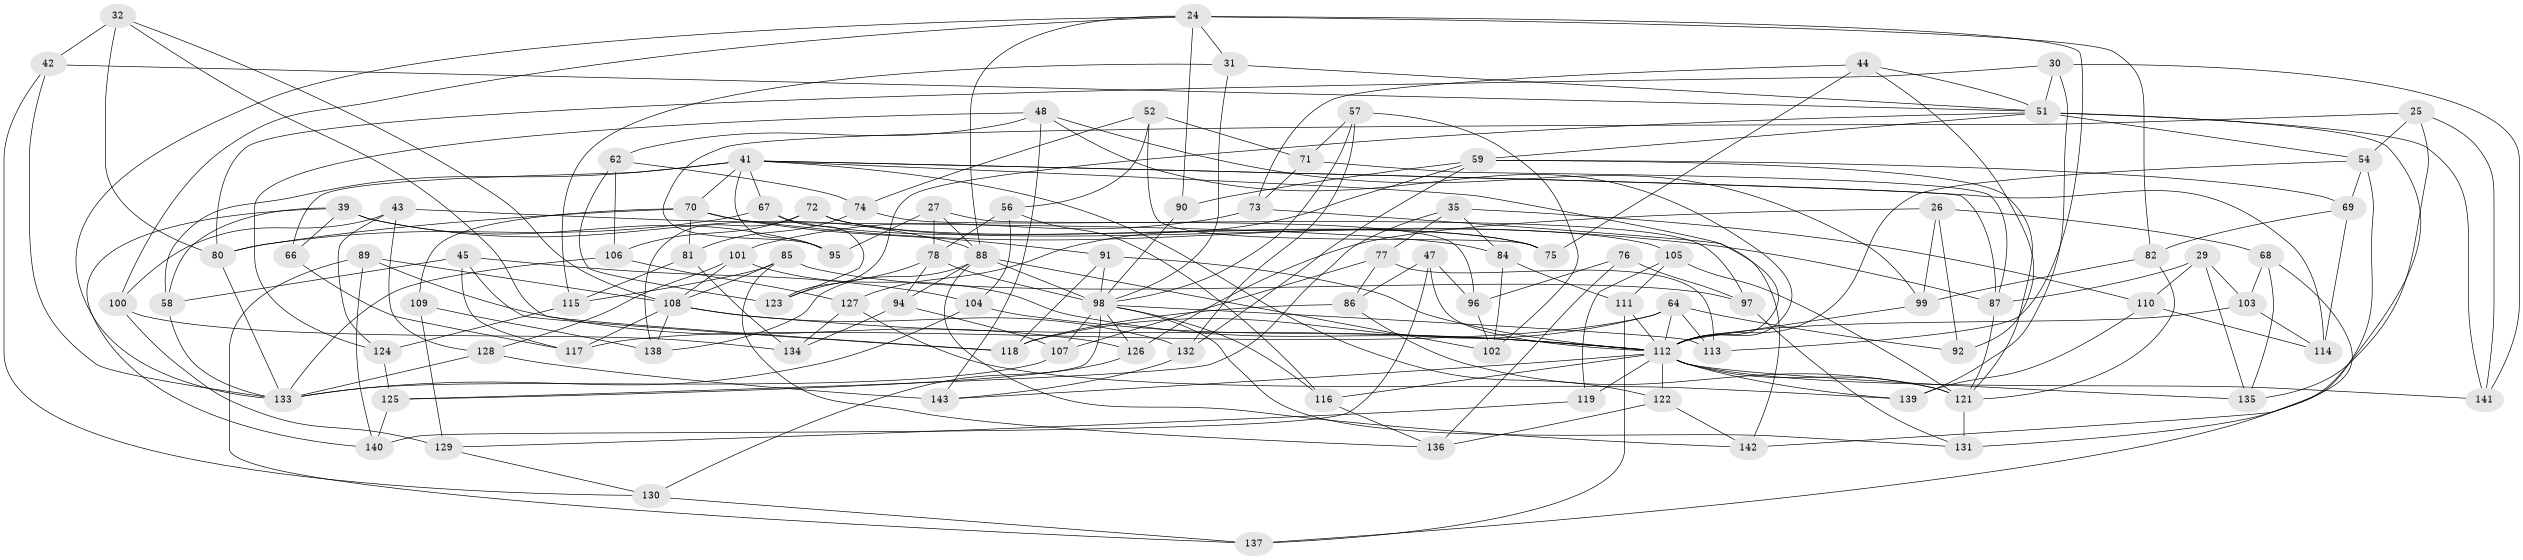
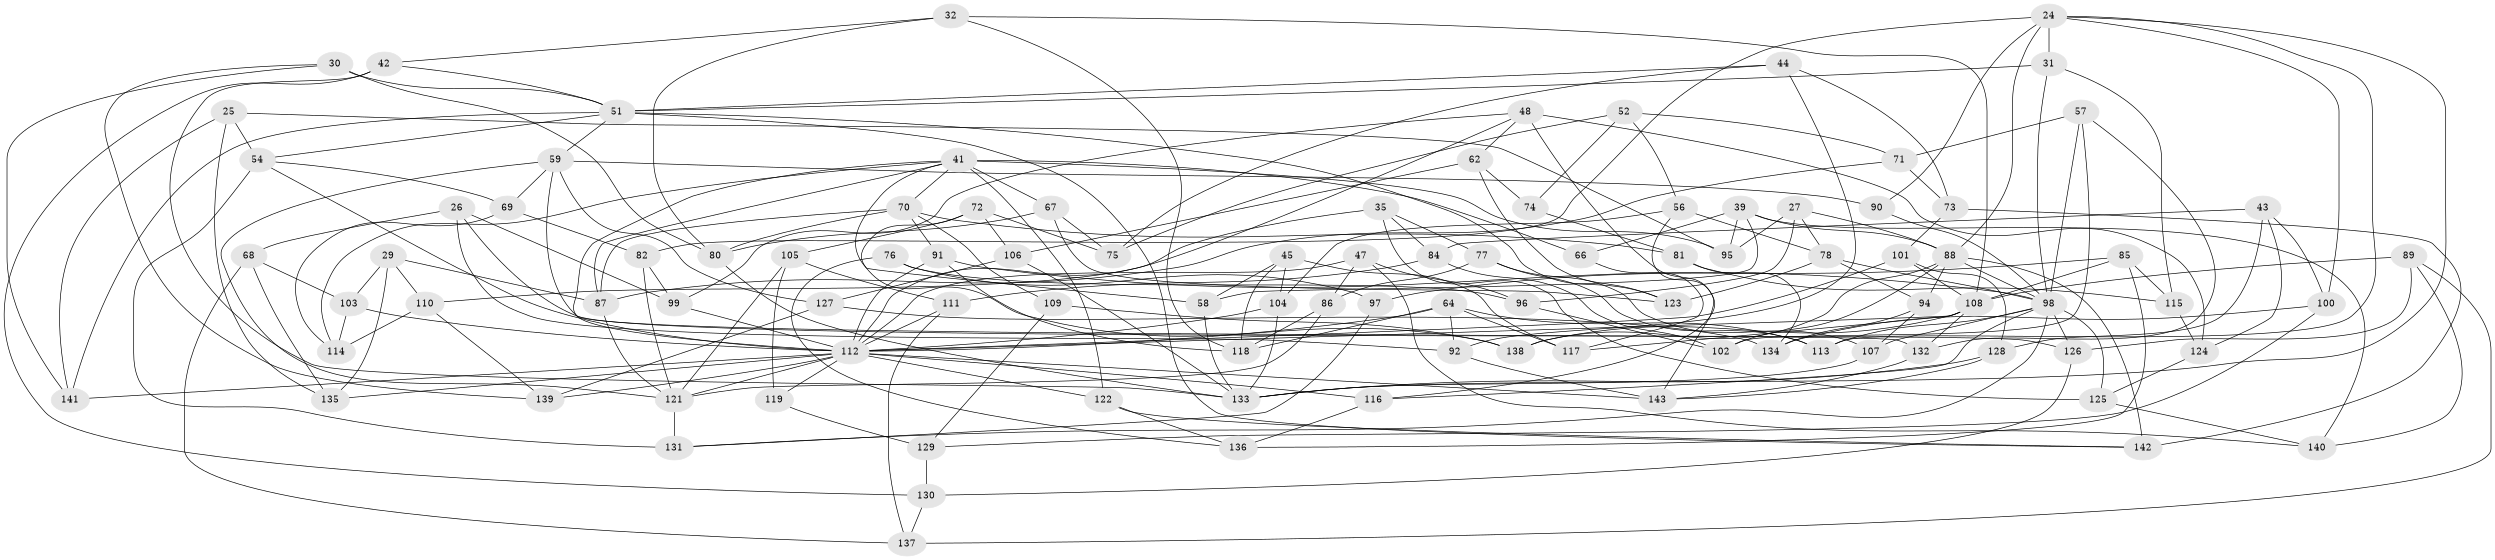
edge "74" -- "97": removed
edge "92" -- "143": added
